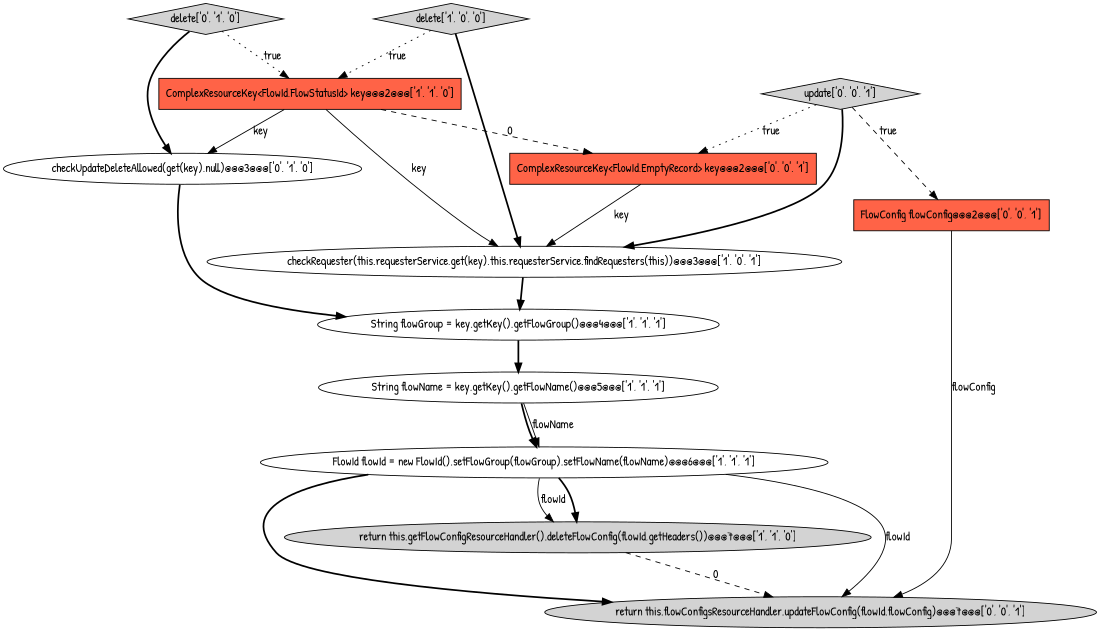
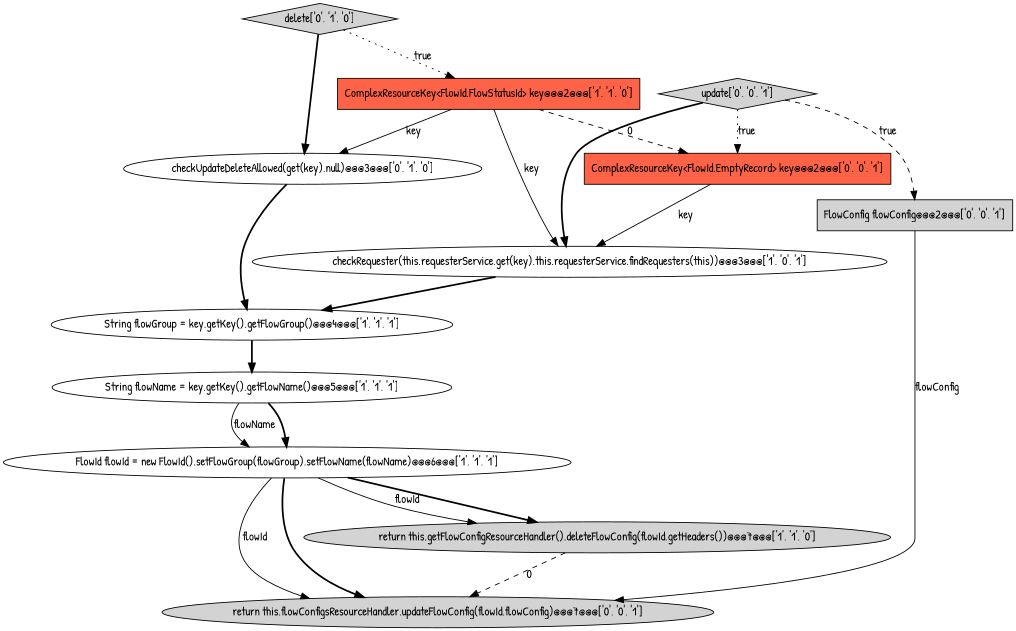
node "delete['1', '0', '0']": removed
node "FlowConfig flowConfig@@@2@@@['0', '0', '1']": fillcolor tomato -> lightgray
